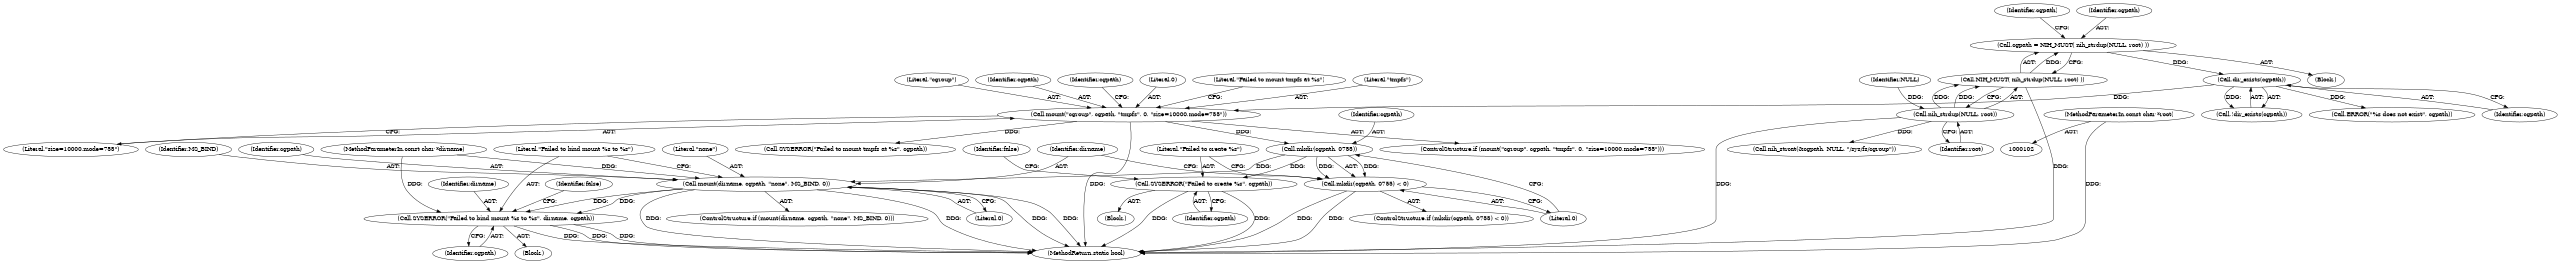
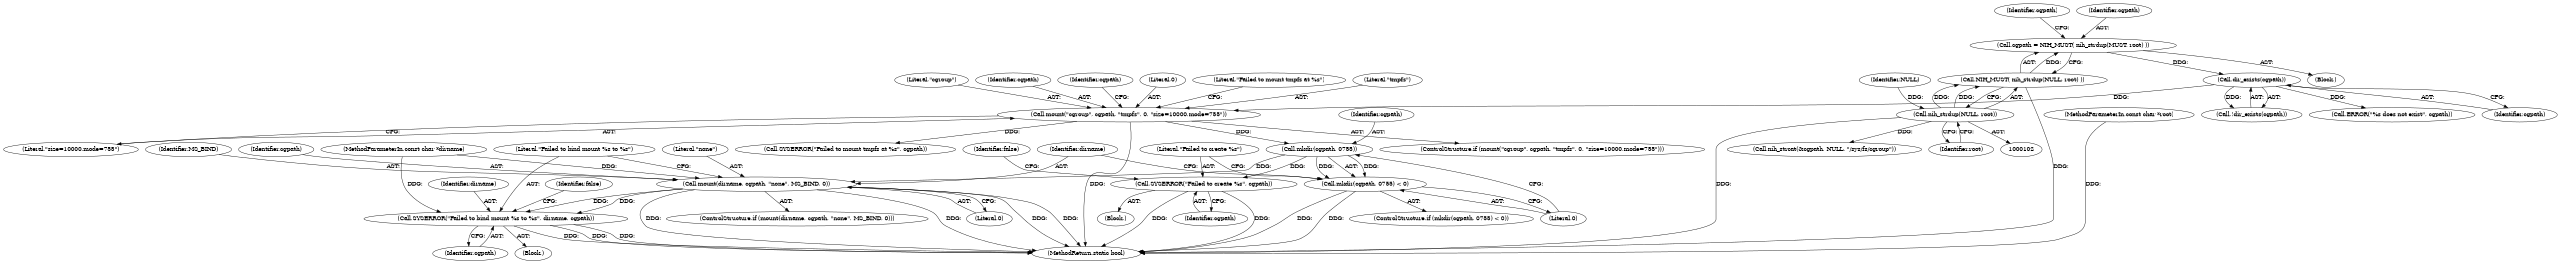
node "(Call,cgpath = NIH_MUST( nih_strdup(NULL, root) ))": label "(Call,cgpath = NIH_MUST( nih_strdup(NULL, root) ))" -> "(Call,cgpath = NIH_MUST( nih_strdup(MUST, root) ))"
edge "(MethodParameterIn,const char *root)" -> "1000102": now "(Call,nih_strdup(NULL, root))" -> "1000102"
edge "(Identifier,root)" -> "(Call,nih_strdup(NULL, root))": label "AST: " -> "CFG: "
